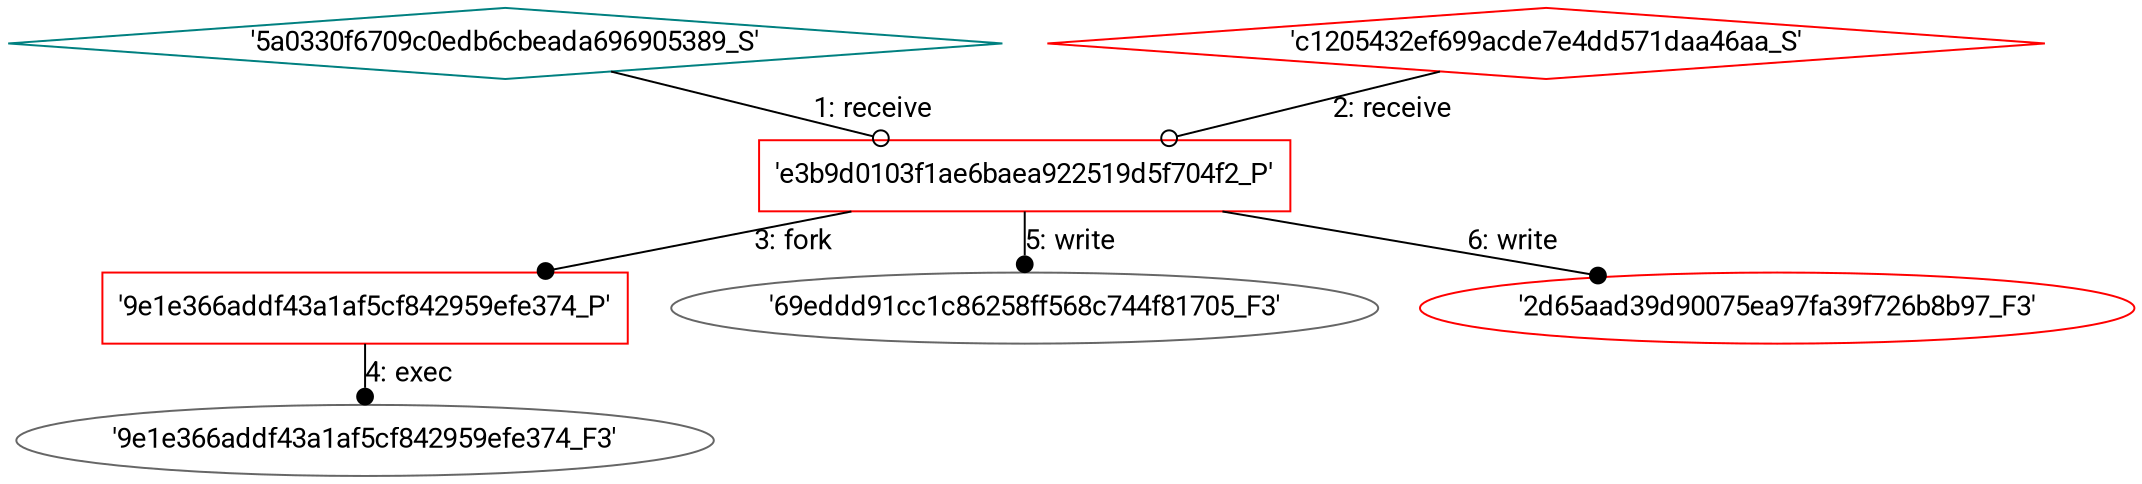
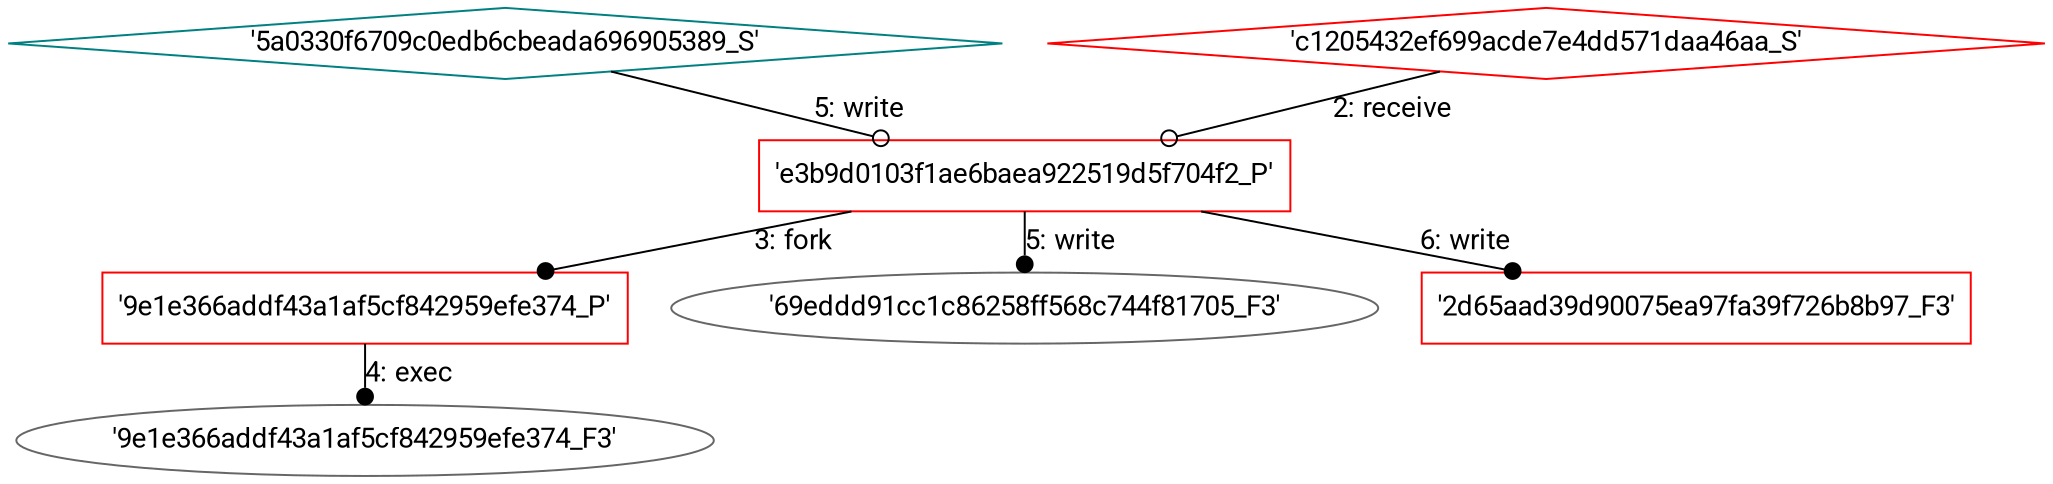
edge "'5a0330f6709c0edb6cbeada696905389_S'" -> "'e3b9d0103f1ae6baea922519d5f704f2_P'": label "1: receive" -> "5: write"
node "'2d65aad39d90075ea97fa39f726b8b97_F3'": shape ellipse -> box
